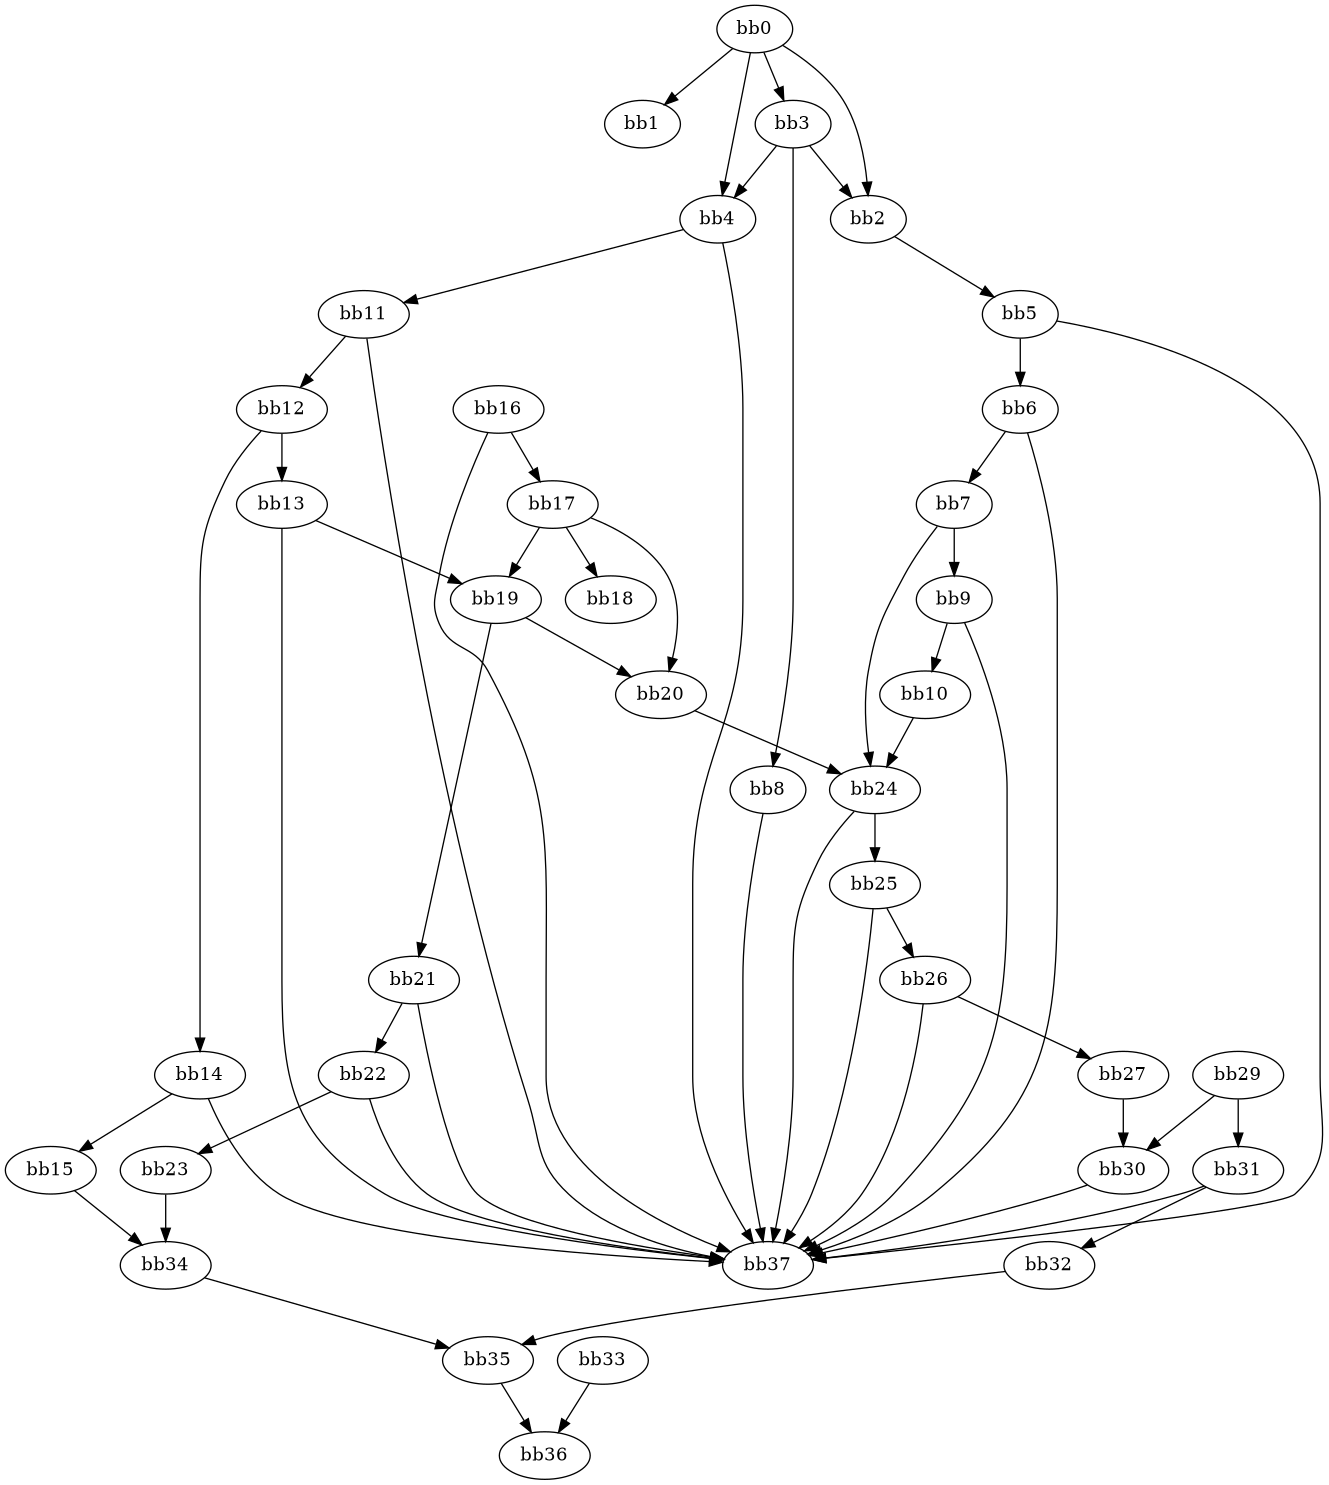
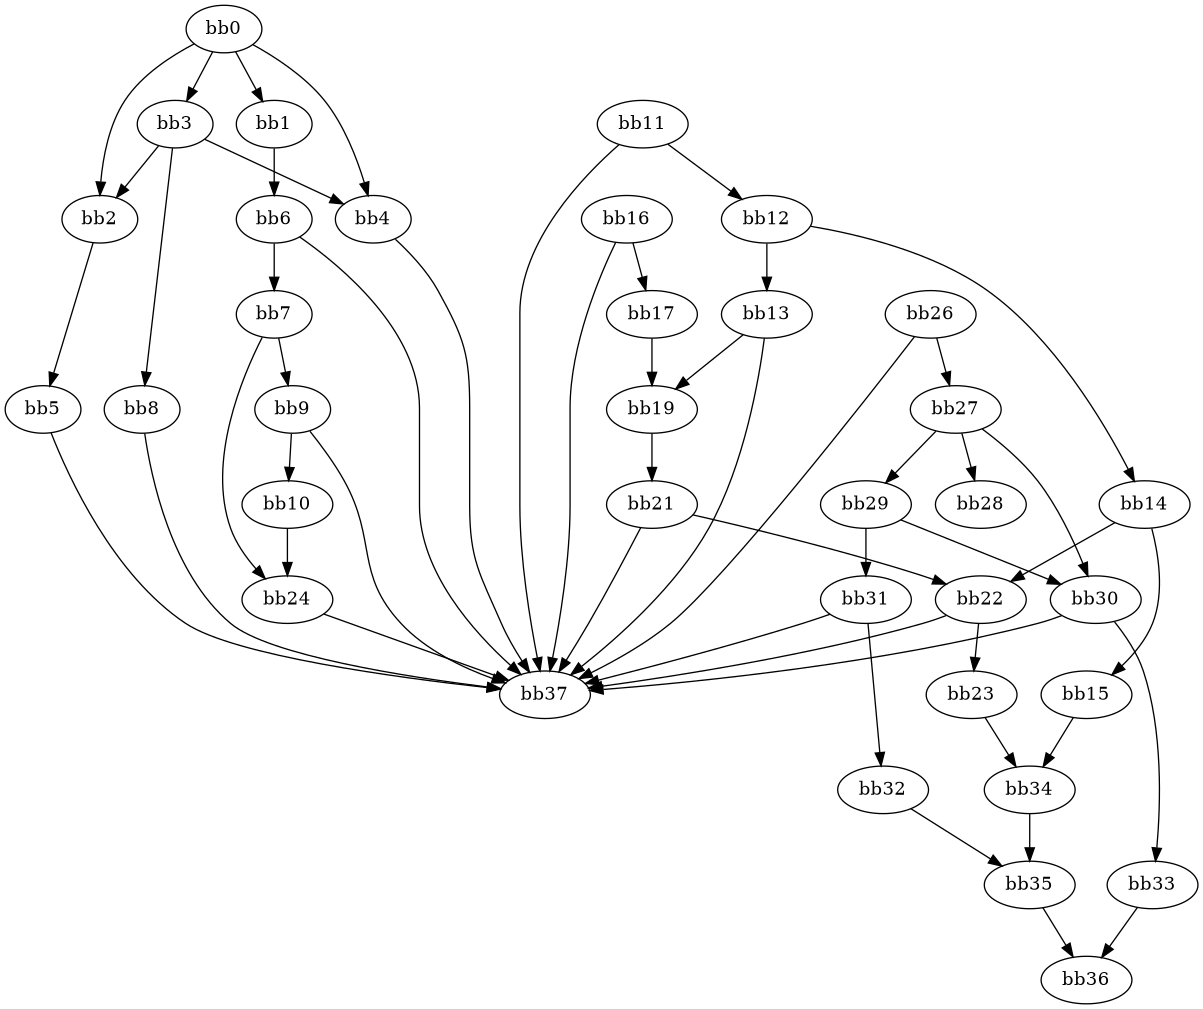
edge "bb4" -> "bb11": removed
edge "bb5" -> "bb6": now "bb1" -> "bb6"
edge "bb27" -> "bb29": added
node "bb28": added
node "bb18": removed
node "bb20": removed
edge "bb30" -> "bb33": added
node "bb25": removed
edge "bb14" -> "bb37": now "bb14" -> "bb22"
